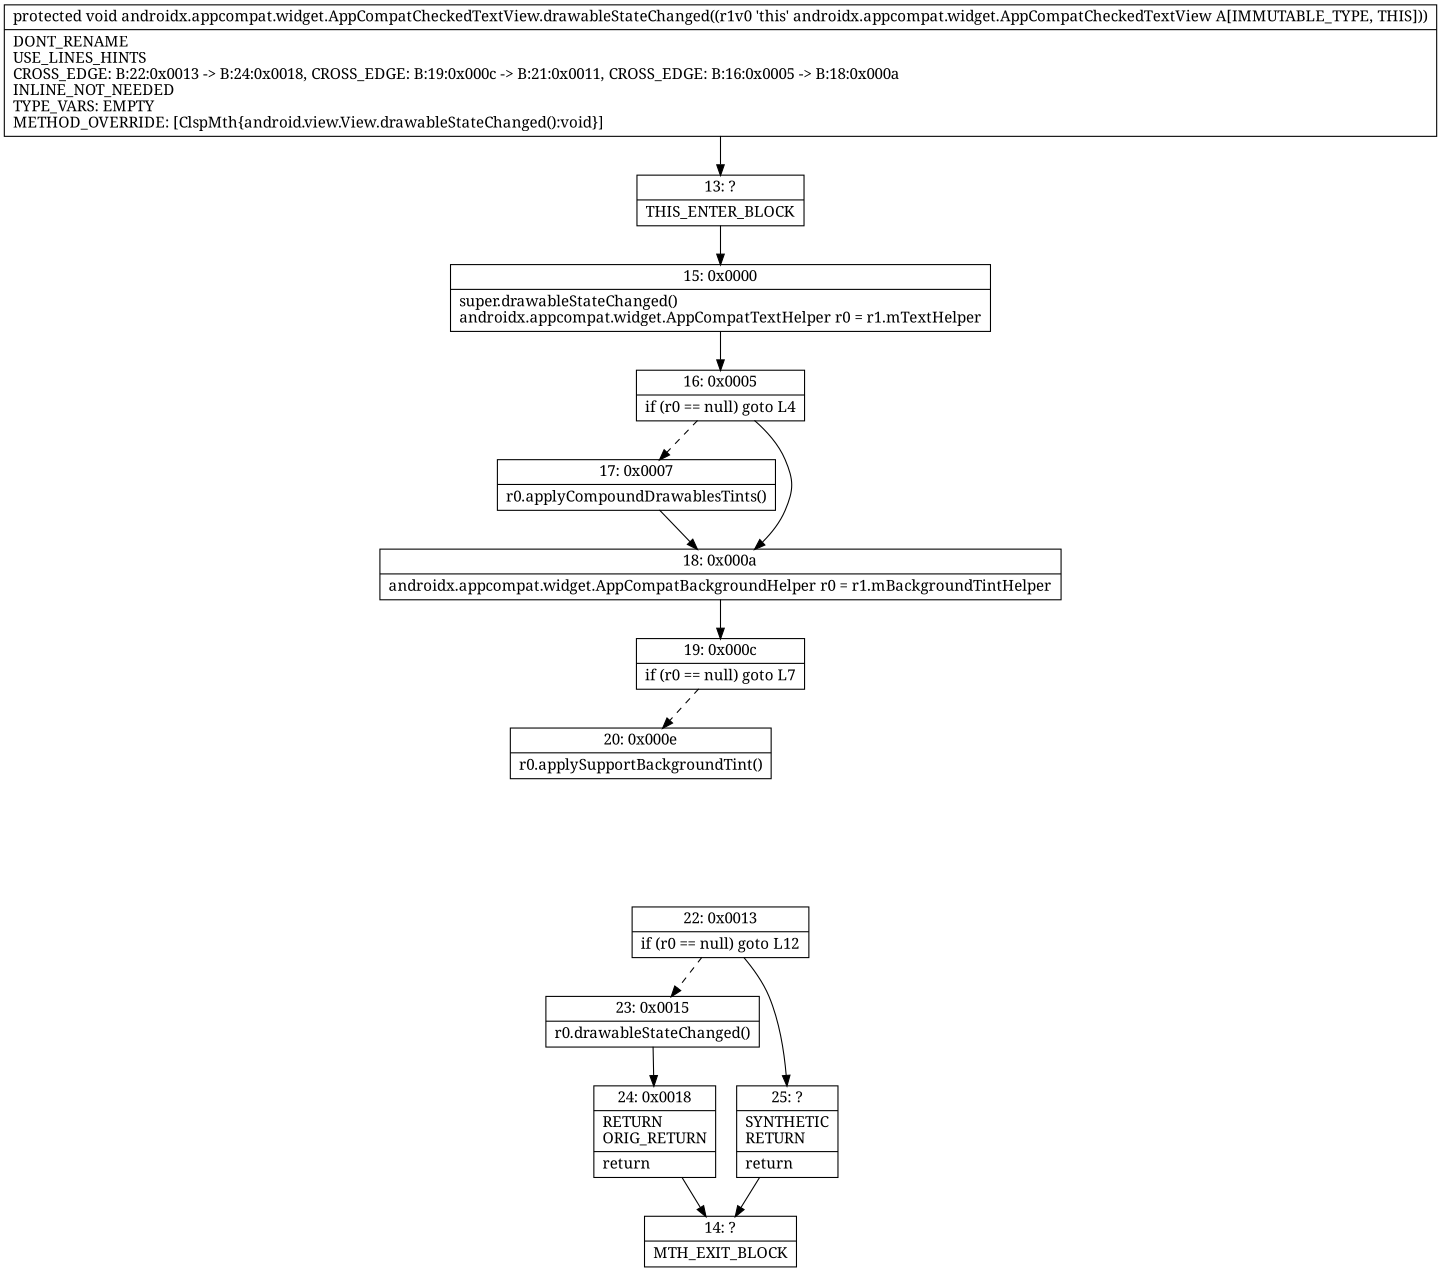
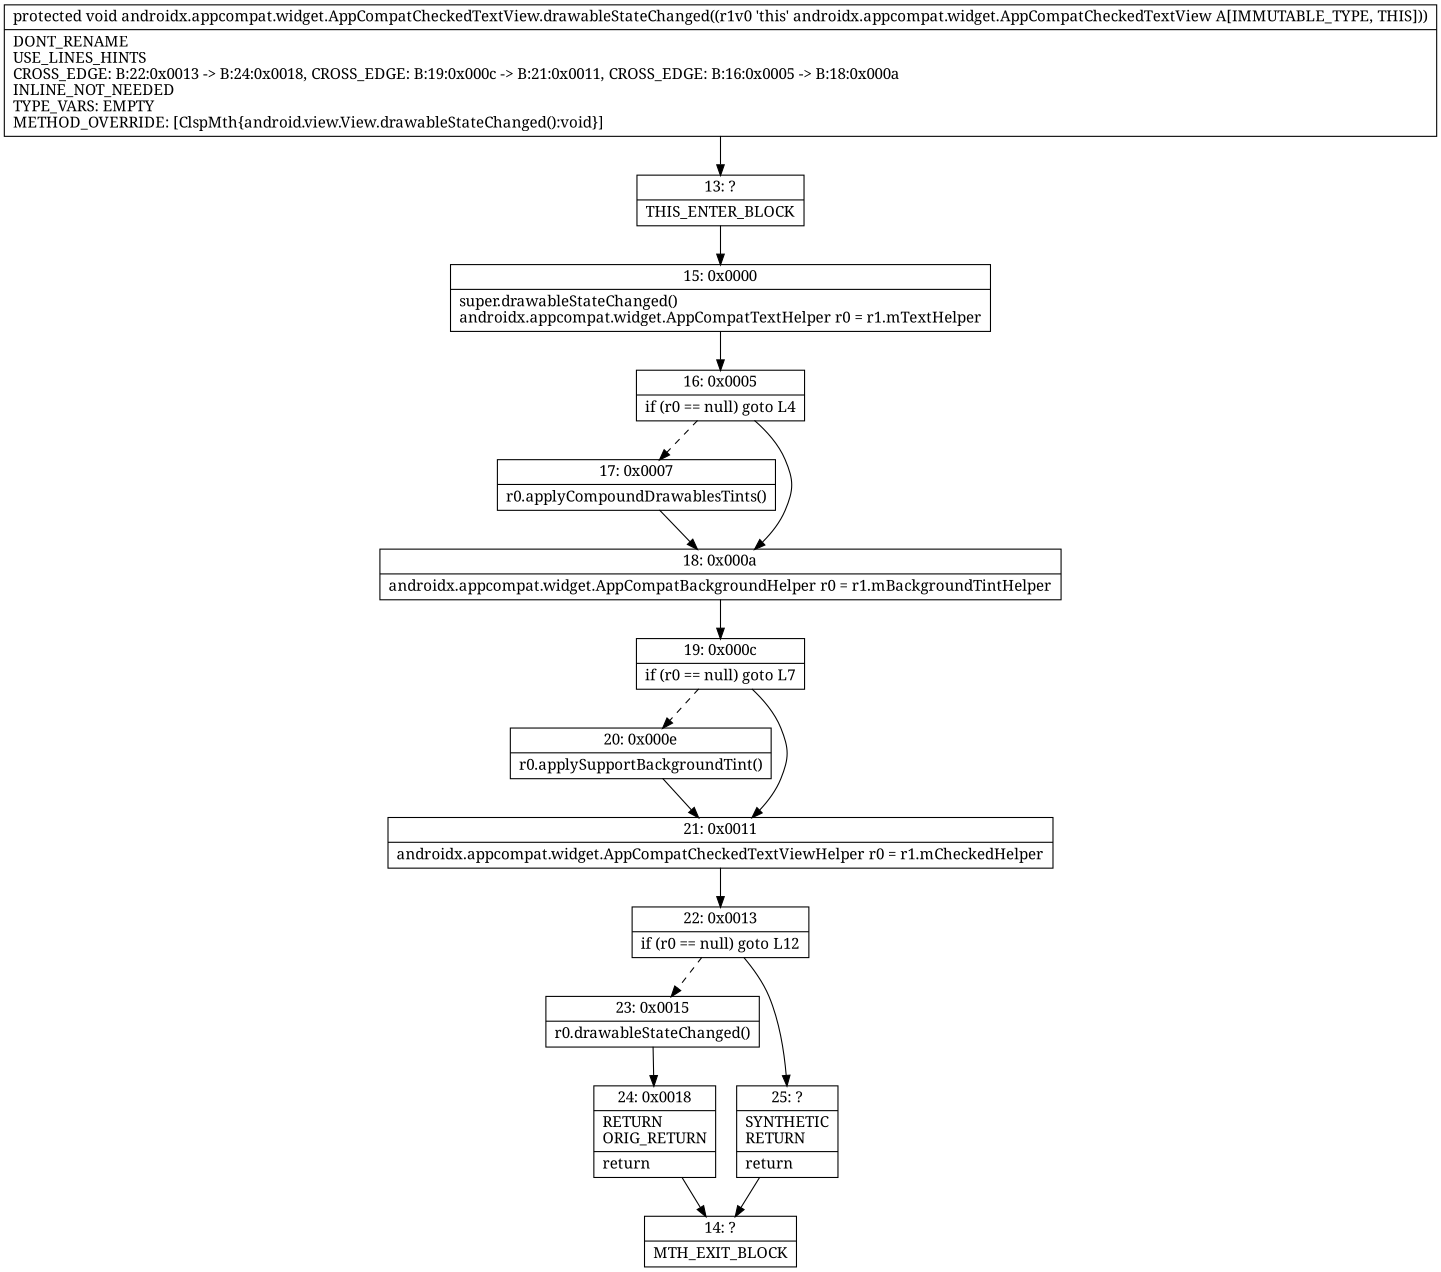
node "21: 0x0011": added
